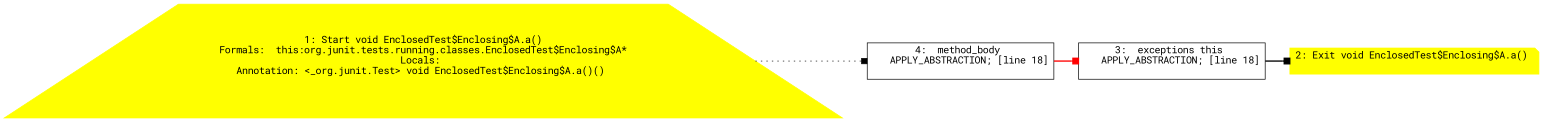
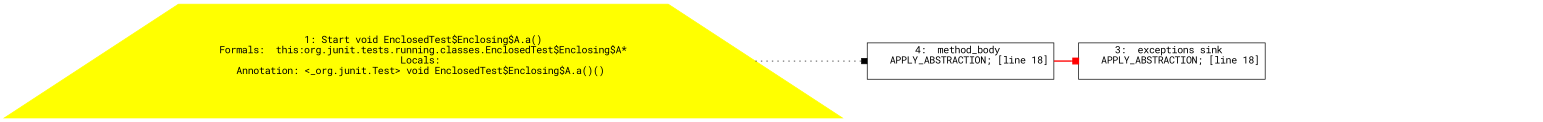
node "3:  exceptions this APPLY_ABSTRACTION; [line 18]": label "3:  exceptions this APPLY_ABSTRACTION; [line 18]" -> "3:  exceptions sink APPLY_ABSTRACTION; [line 18]"
node "2: Exit void EnclosedTest$Enclosing$A.a()": removed
